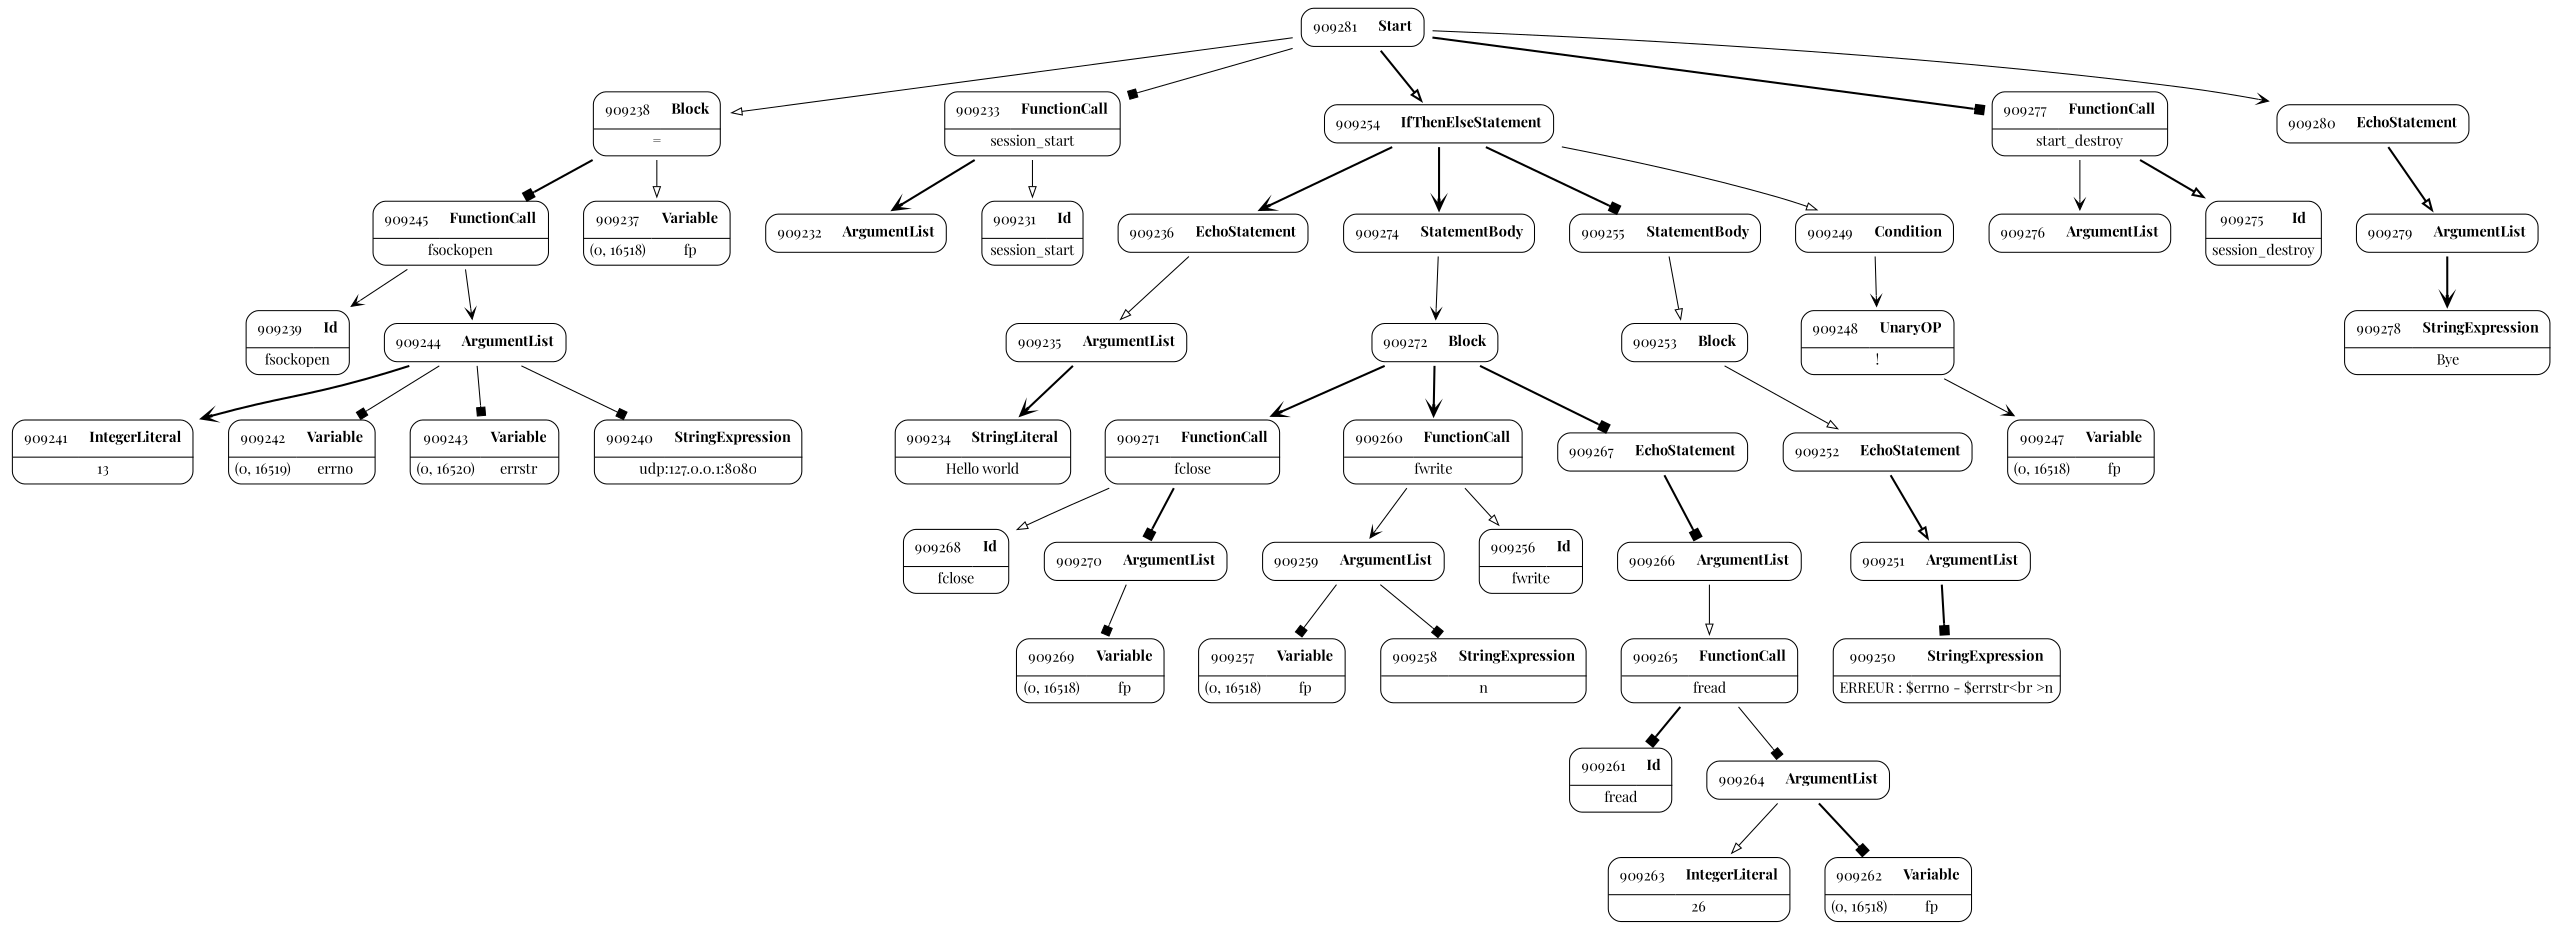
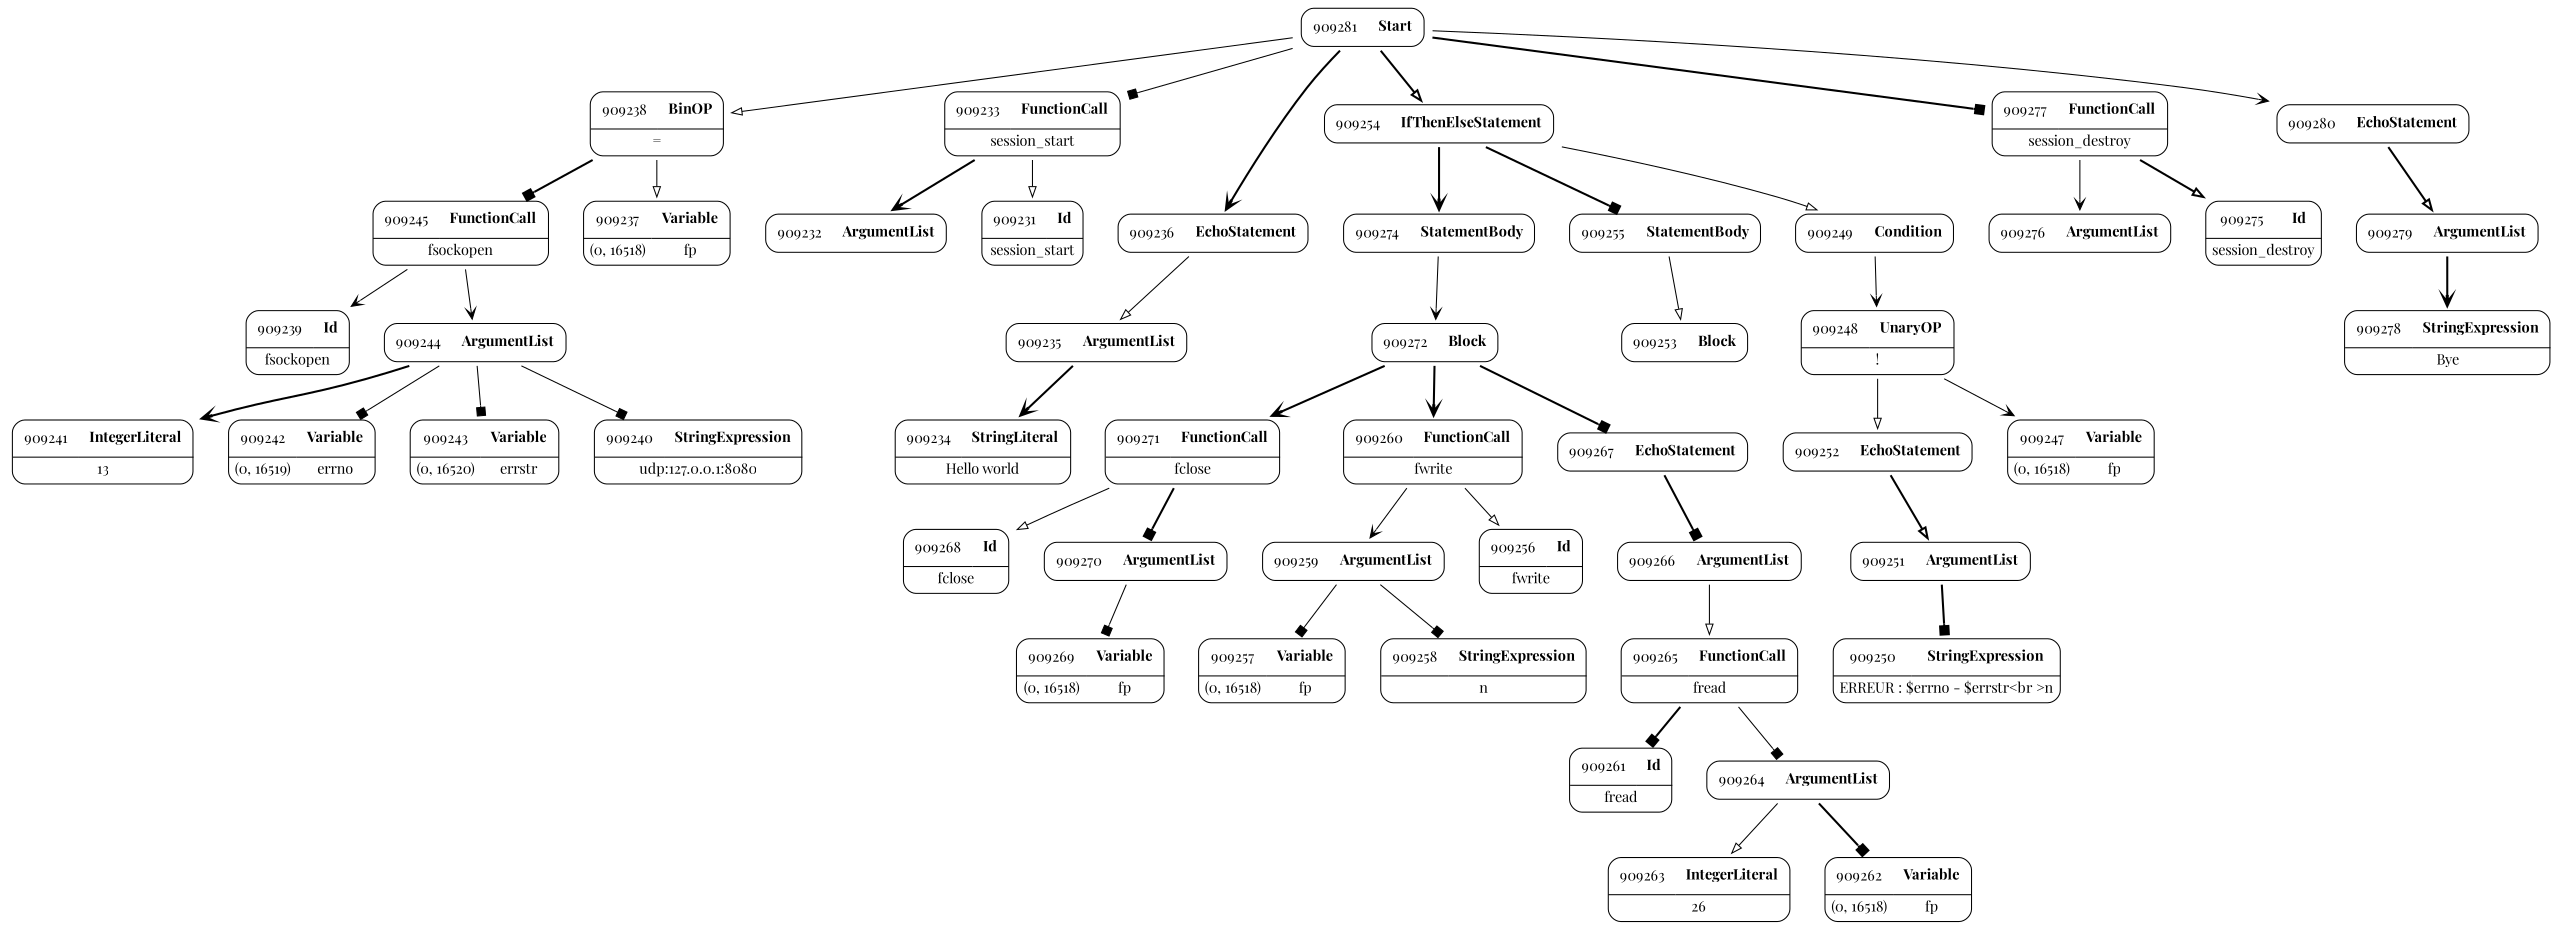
node "909238": text "Block" -> "BinOP"
node "909277": text "start_destroy" -> "session_destroy"
edge "909254" -> "909236": now "909281" -> "909236"
edge "909253" -> "909252": now "909248" -> "909252"
